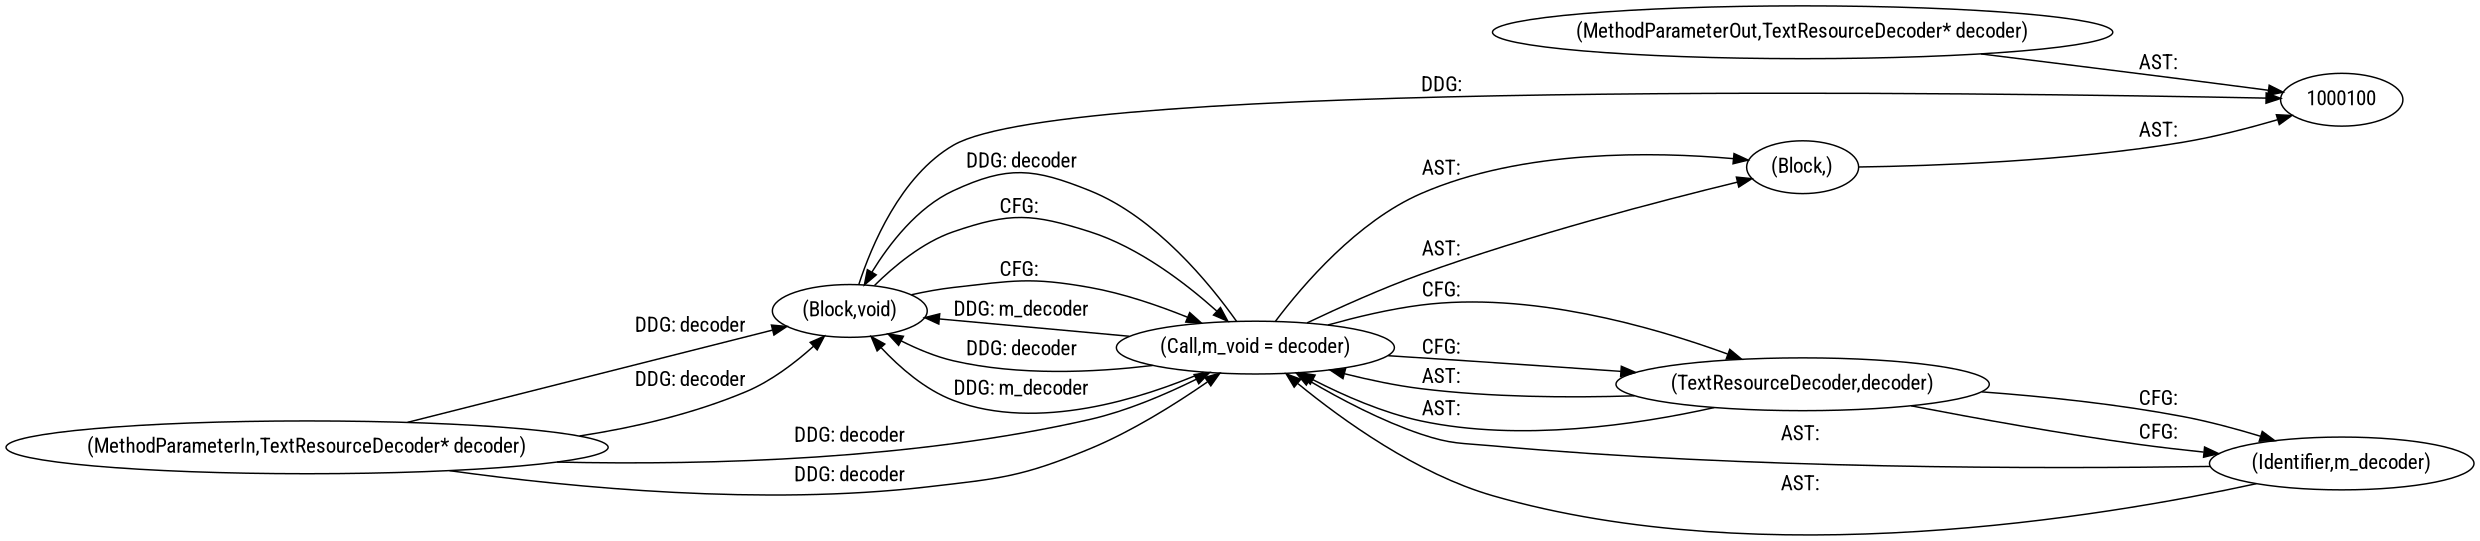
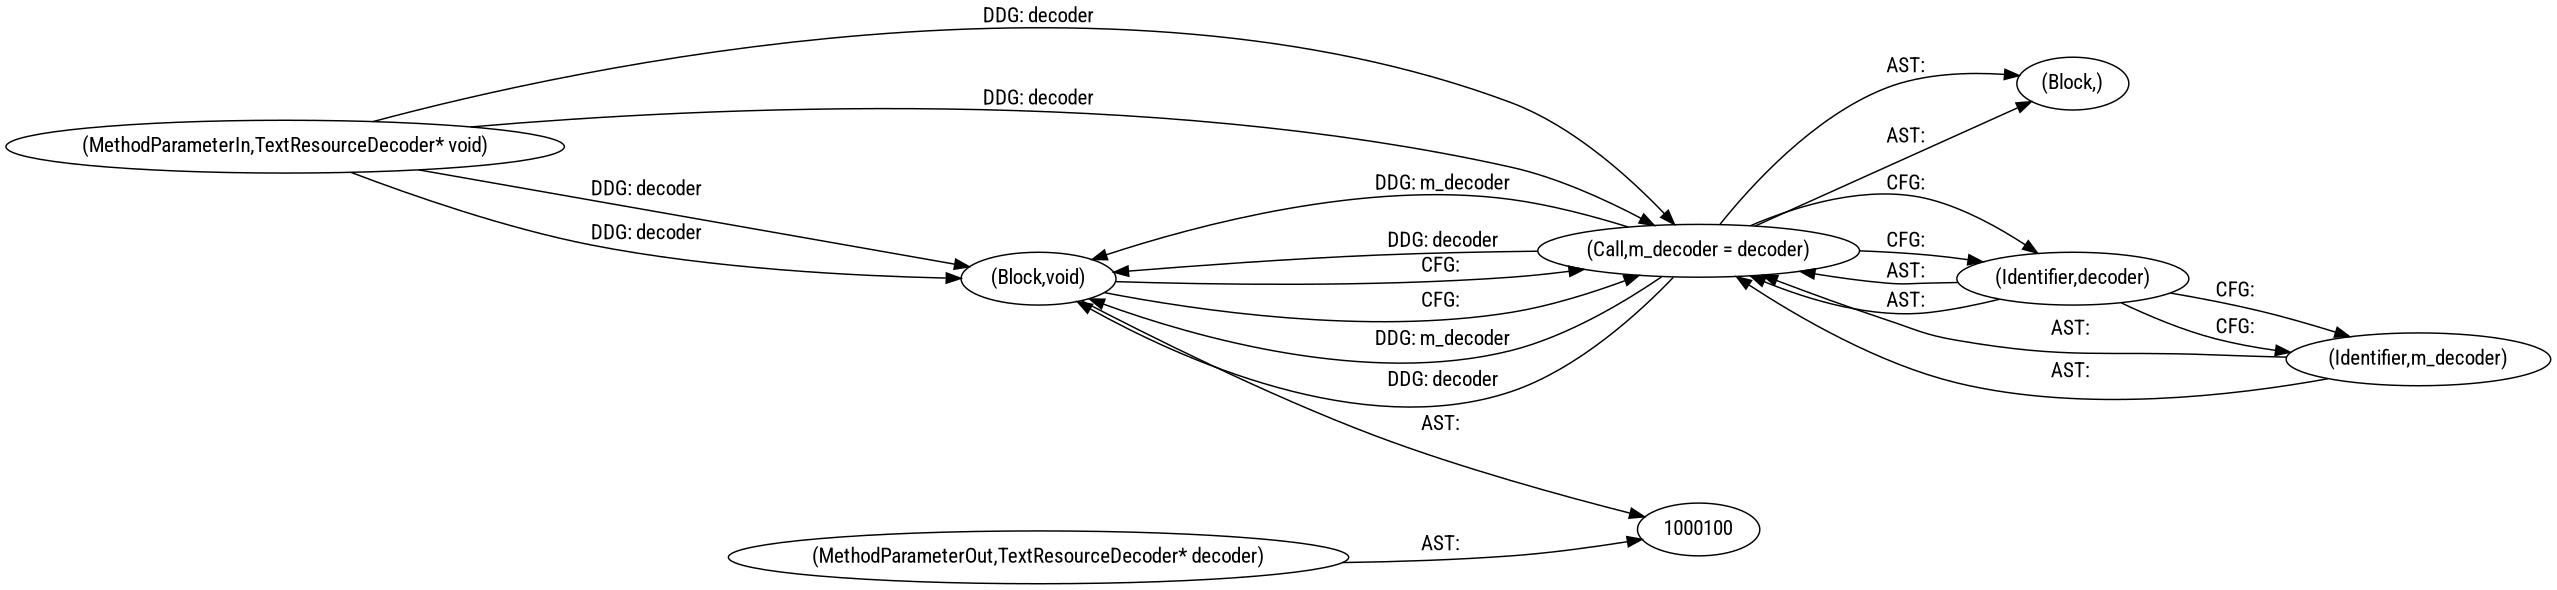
edge "(Block,void)" -> "1000100": label "DDG: " -> "AST: "
edge "(Block,)" -> "1000100": removed, label "AST:"
node "(Call,m_void = decoder)": label "(Call,m_void = decoder)" -> "(Call,m_decoder = decoder)"
node "(TextResourceDecoder,decoder)": label "(TextResourceDecoder,decoder)" -> "(Identifier,decoder)"
node "(MethodParameterIn,TextResourceDecoder* decoder)": label "(MethodParameterIn,TextResourceDecoder* decoder)" -> "(MethodParameterIn,TextResourceDecoder* void)"
